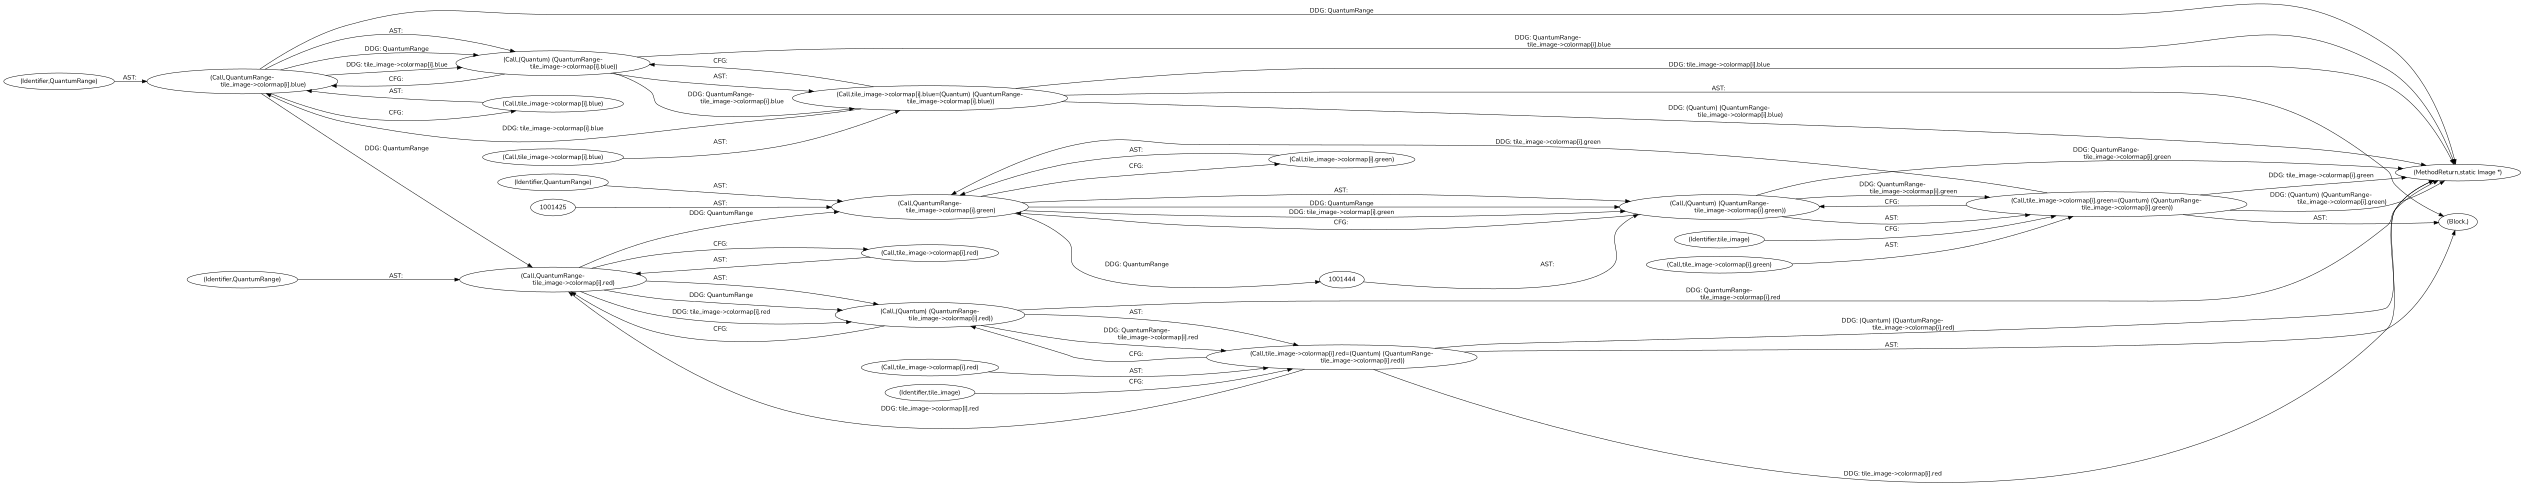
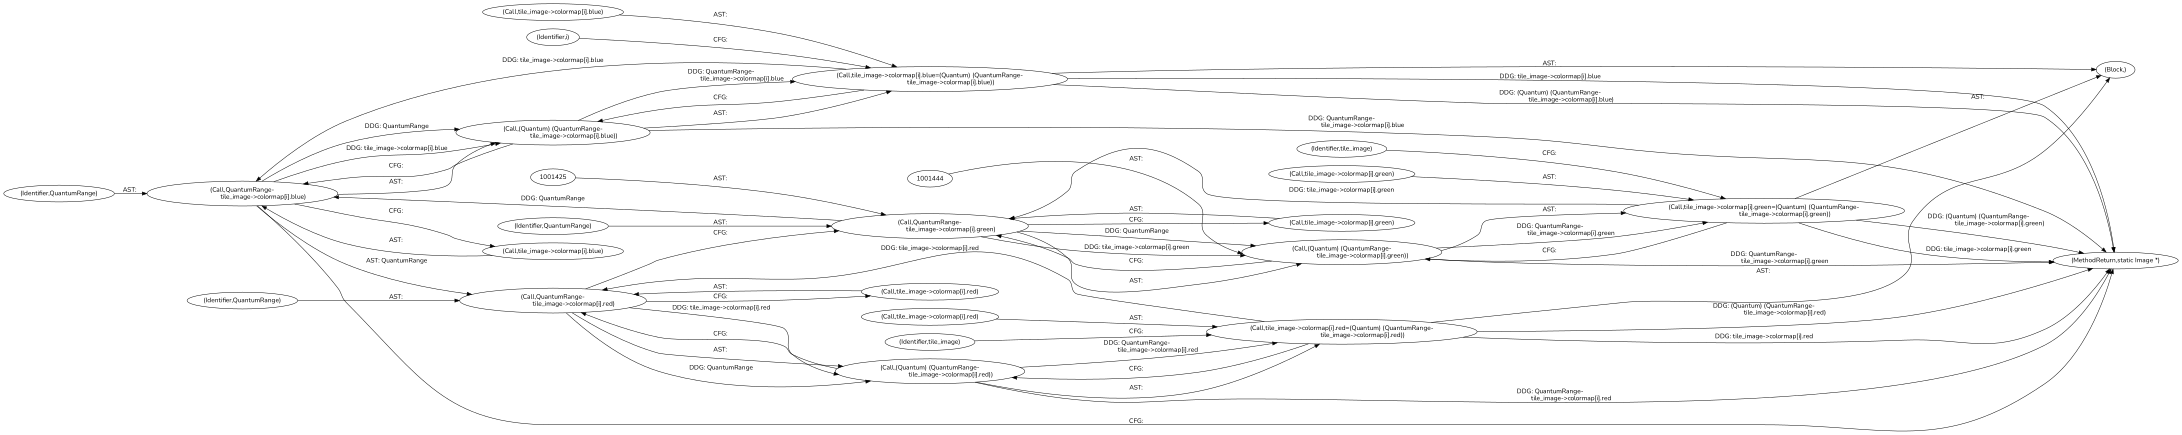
edge "(Call,QuantumRange- tile_image->colormap[i].blue)" -> "(MethodReturn,static Image *)": label "DDG: QuantumRange" -> "CFG: "
node "(Identifier,i)": added
edge "(Call,QuantumRange- tile_image->colormap[i].blue)" -> "(Call,QuantumRange- tile_image->colormap[i].red)": label "DDG: QuantumRange" -> "AST: QuantumRange"
edge "(Call,QuantumRange- tile_image->colormap[i].red)" -> "(Call,QuantumRange- tile_image->colormap[i].green)": label "DDG: QuantumRange" -> "CFG: "
edge "(Call,QuantumRange- tile_image->colormap[i].green)" -> "1001444": now "(Call,QuantumRange- tile_image->colormap[i].green)" -> "(Call,QuantumRange- tile_image->colormap[i].blue)"
